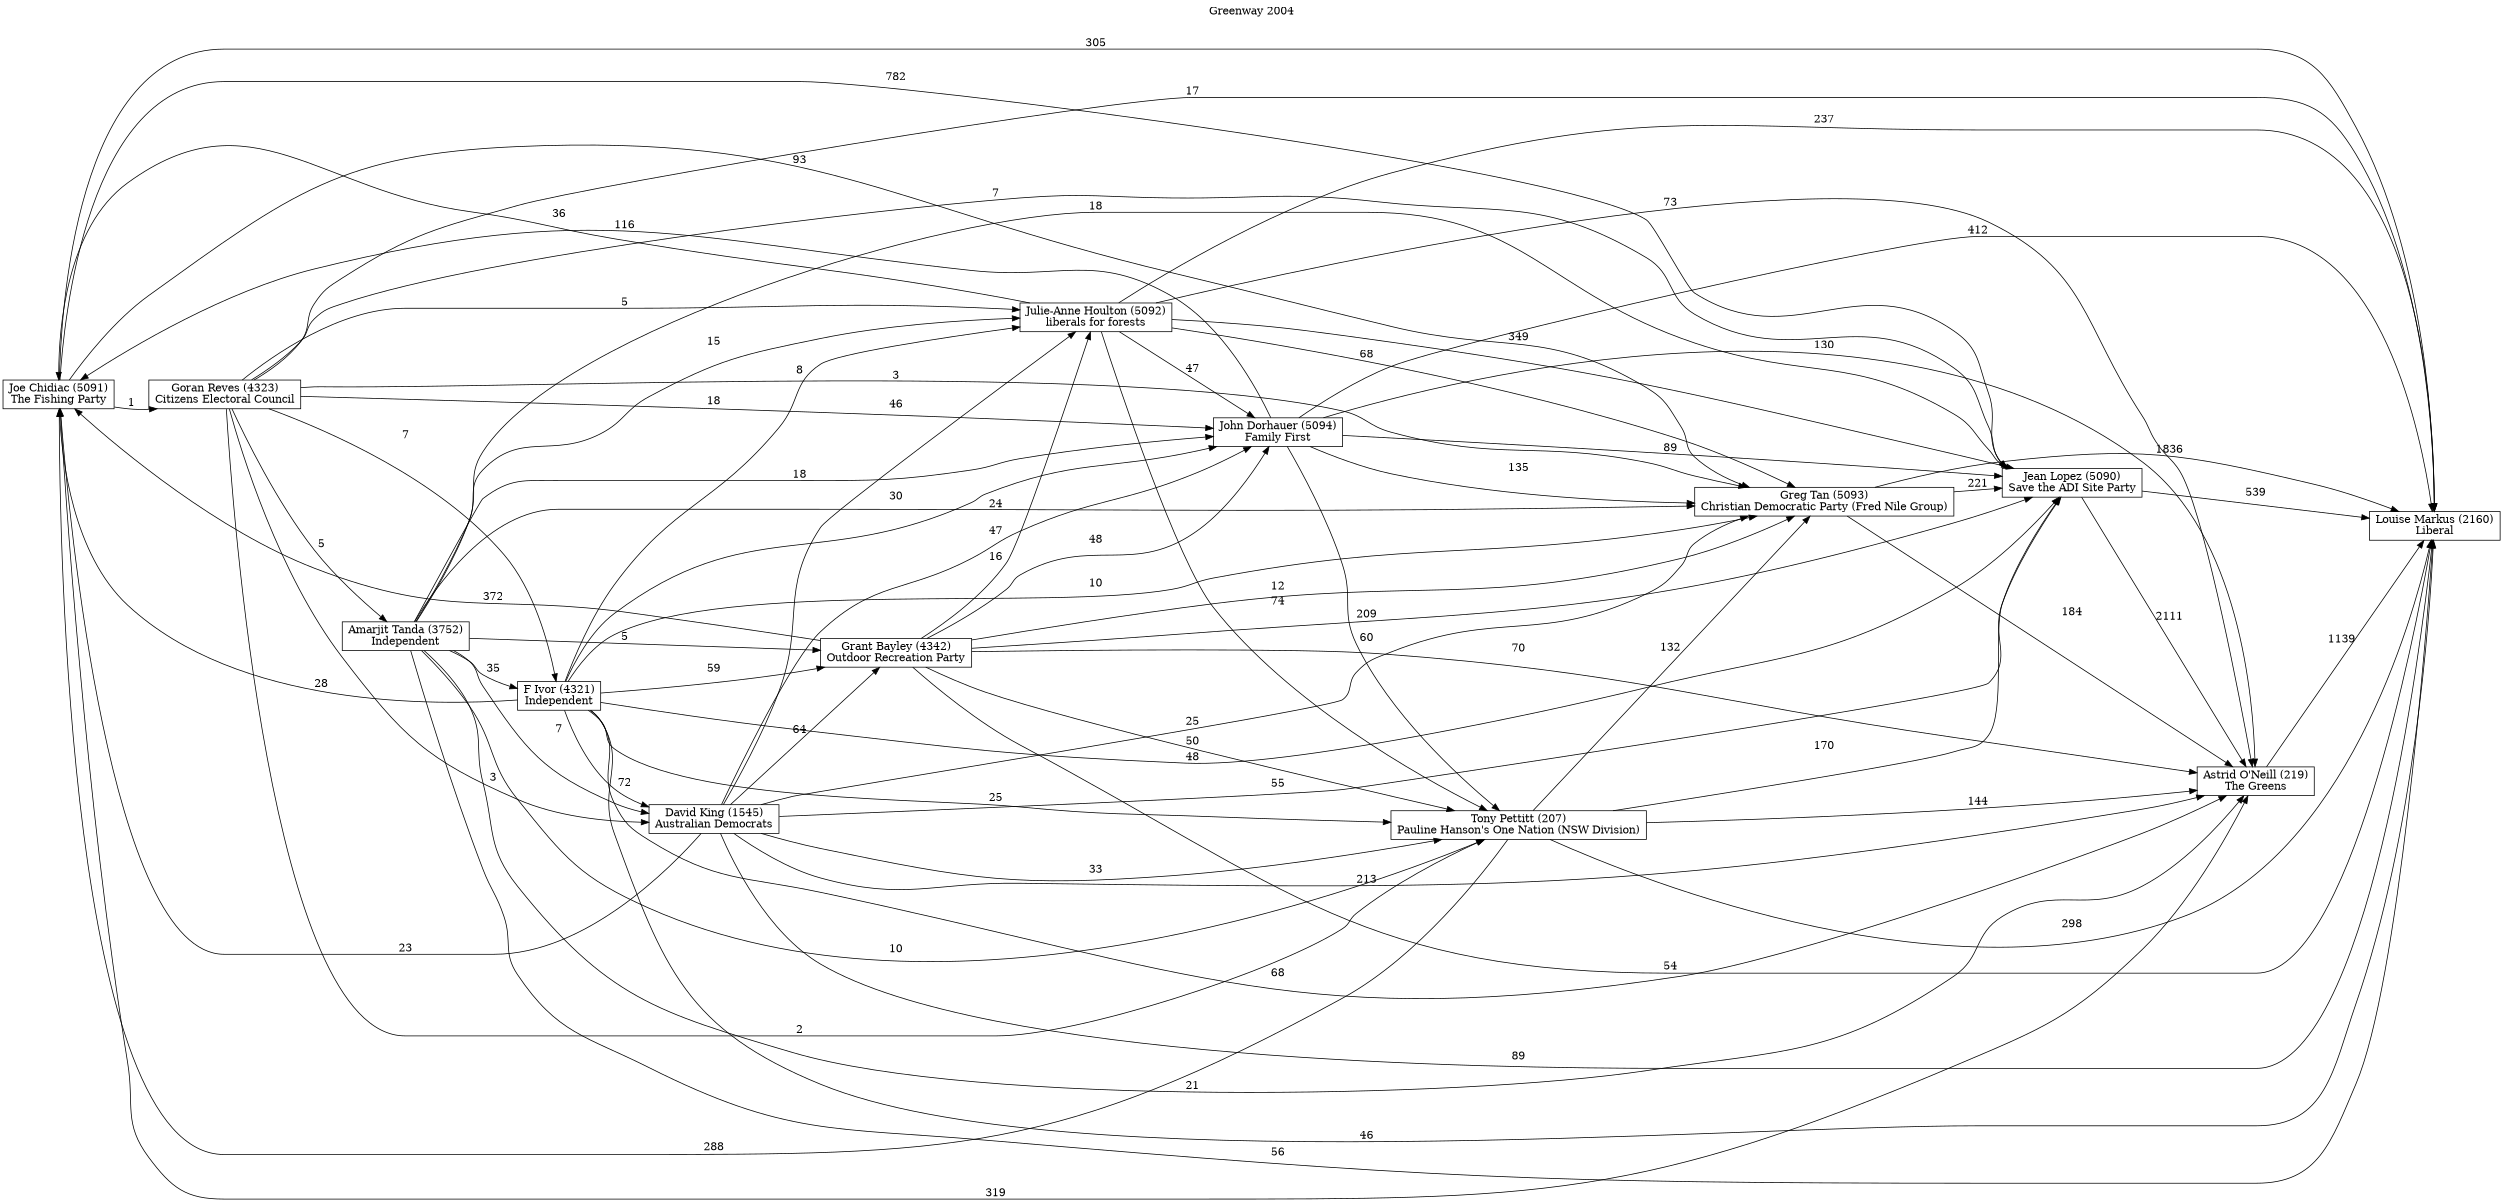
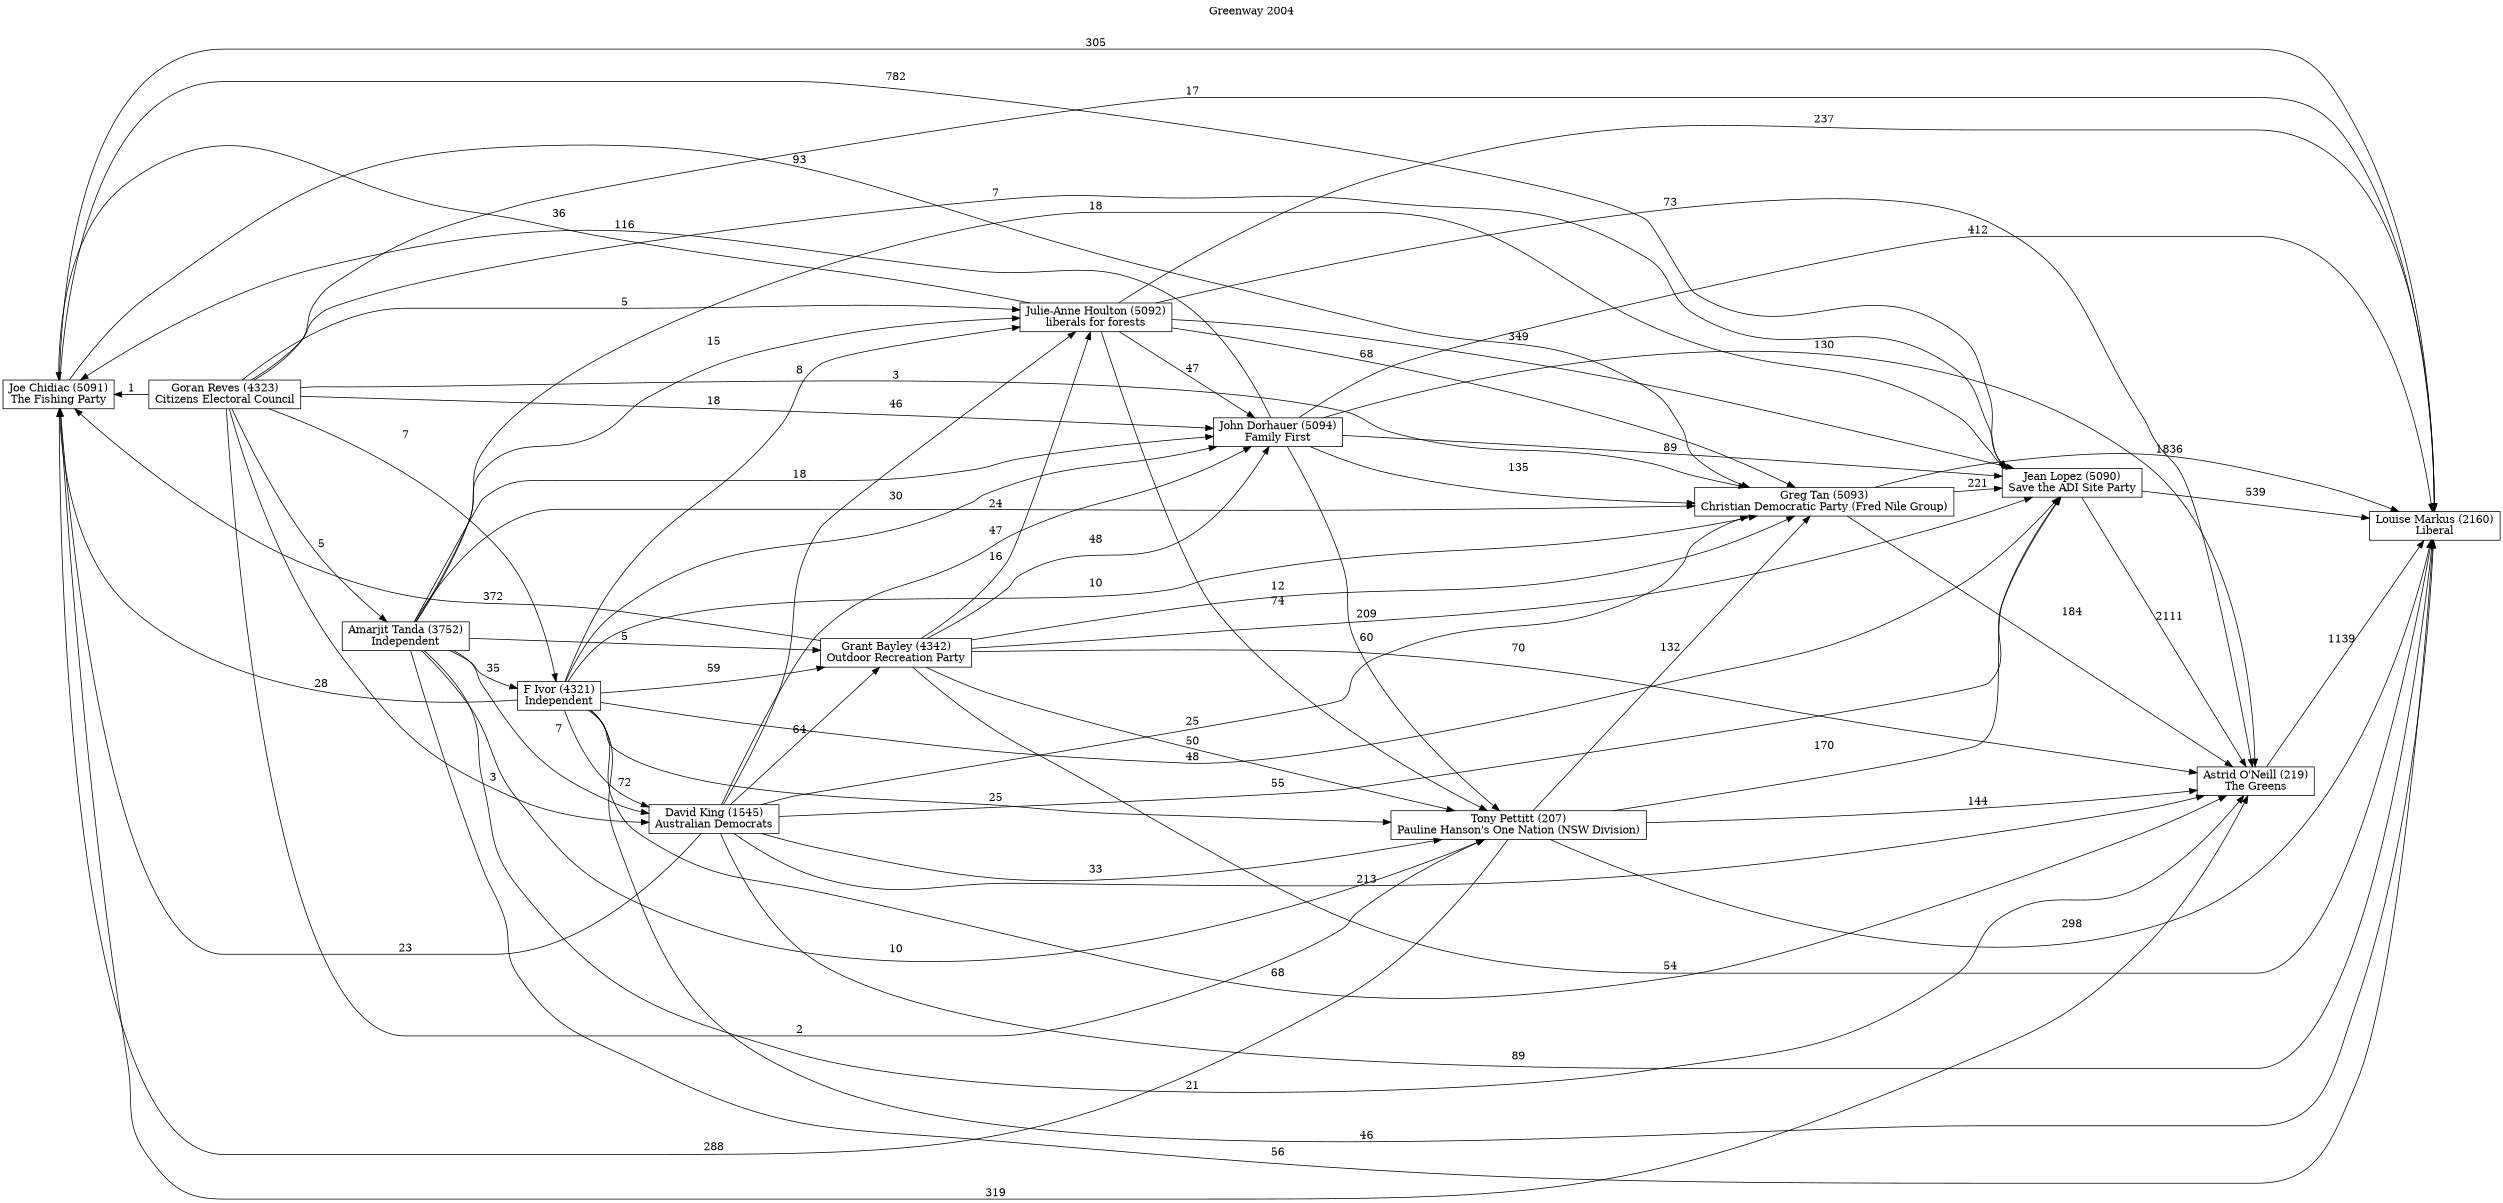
edge "Joe Chidiac (5091) The Fishing Party" -> "Goran Reves (4323) Citizens Electoral Council": reversed
